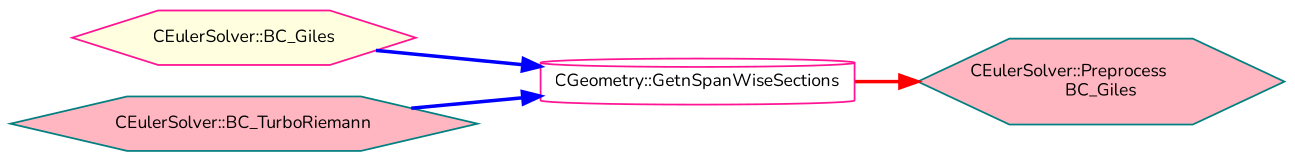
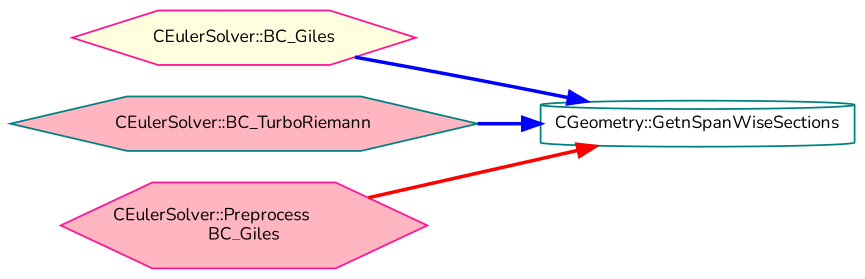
node "CGeometry::GetnSpanWiseSections": color deeppink -> teal
edge "CGeometry::GetnSpanWiseSections" -> "CEulerSolver::Preprocess BC_Giles": reversed
node "CEulerSolver::Preprocess BC_Giles": color teal -> deeppink
